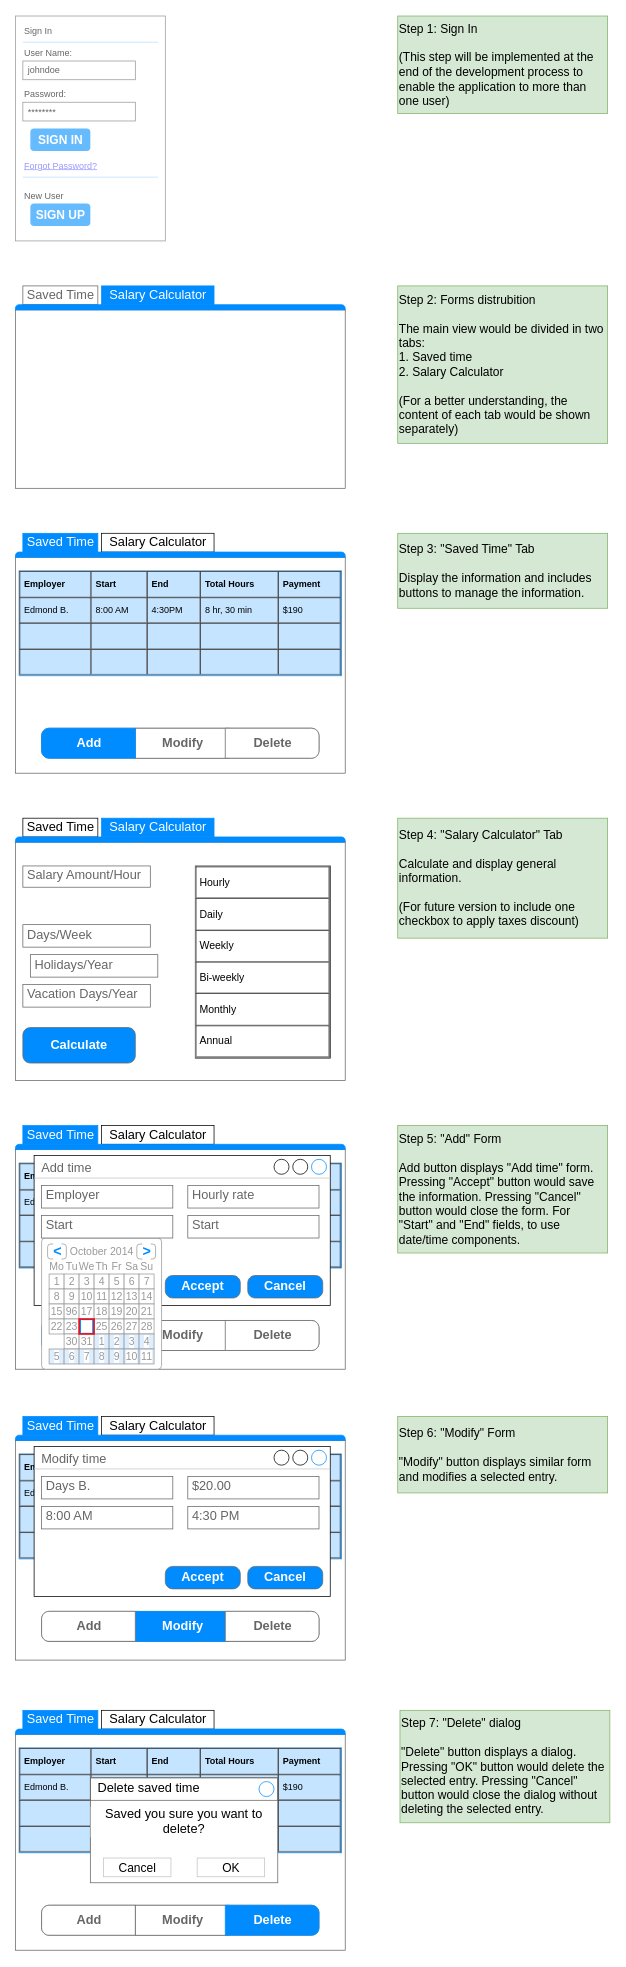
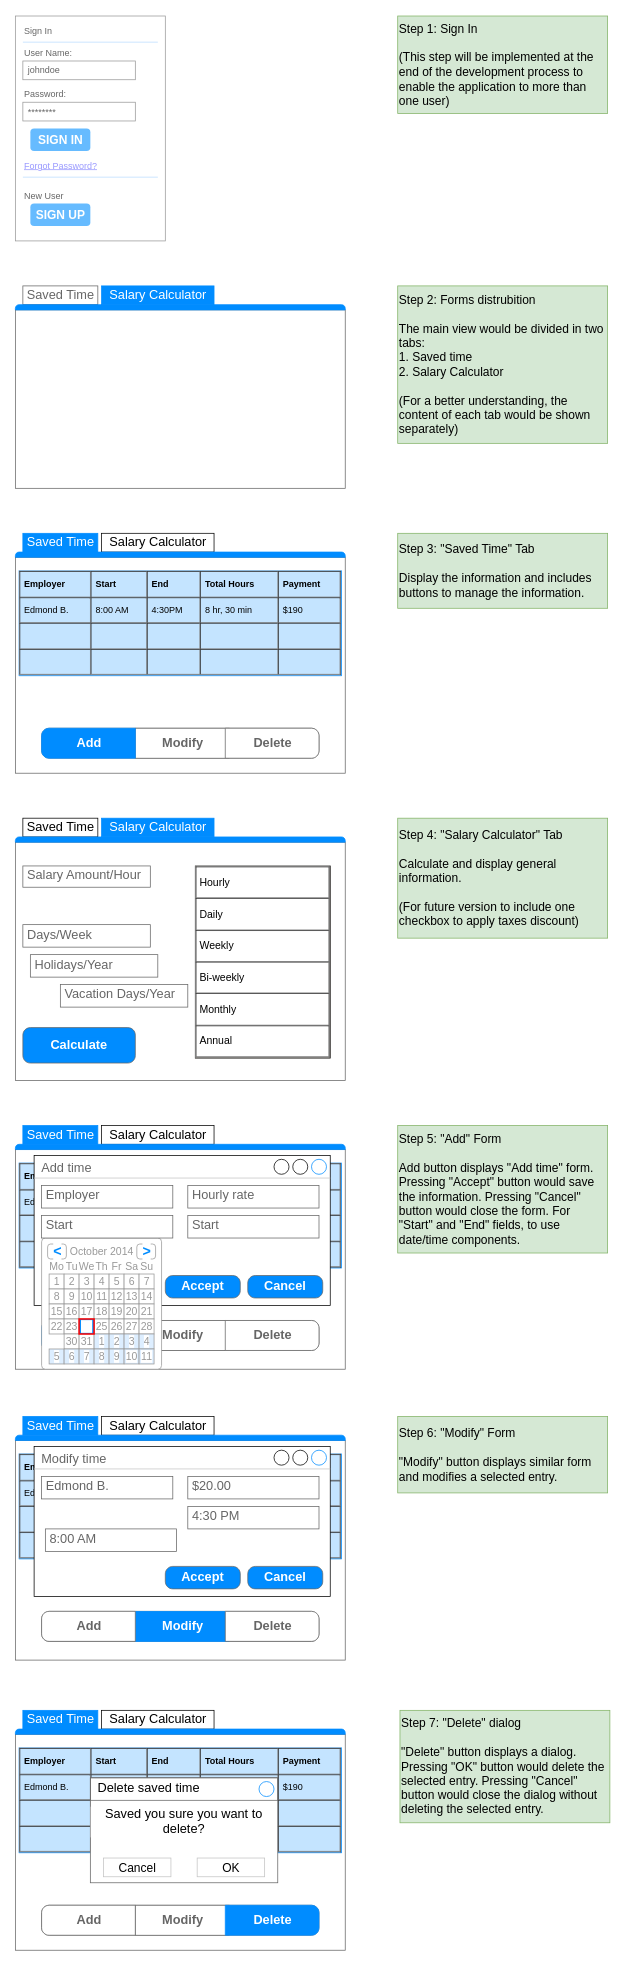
node "Vacation Days/Year": moved (87, 996) -> (124, 996)
node "96": label "96" -> "16"
node "Days B.": label "Days B." -> "Edmond B."
node "8:00 AM": moved (107, 1518) -> (111, 1540)
